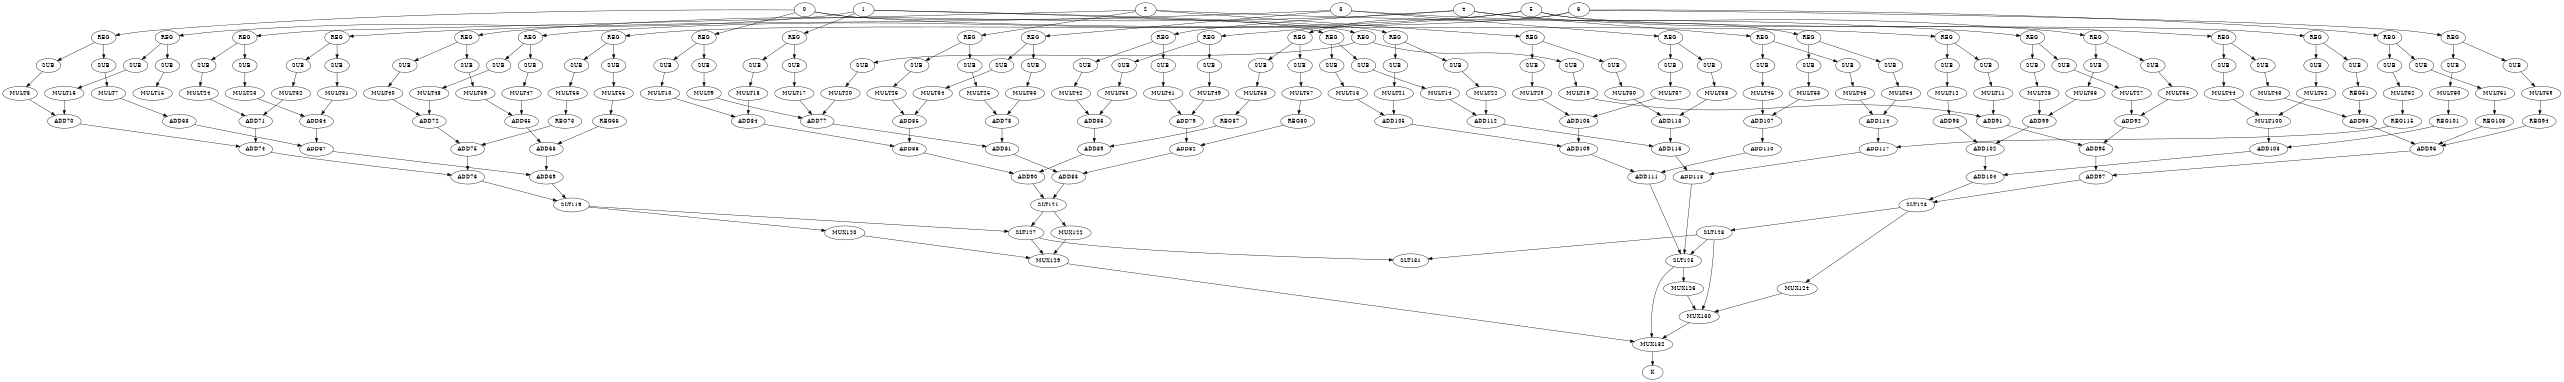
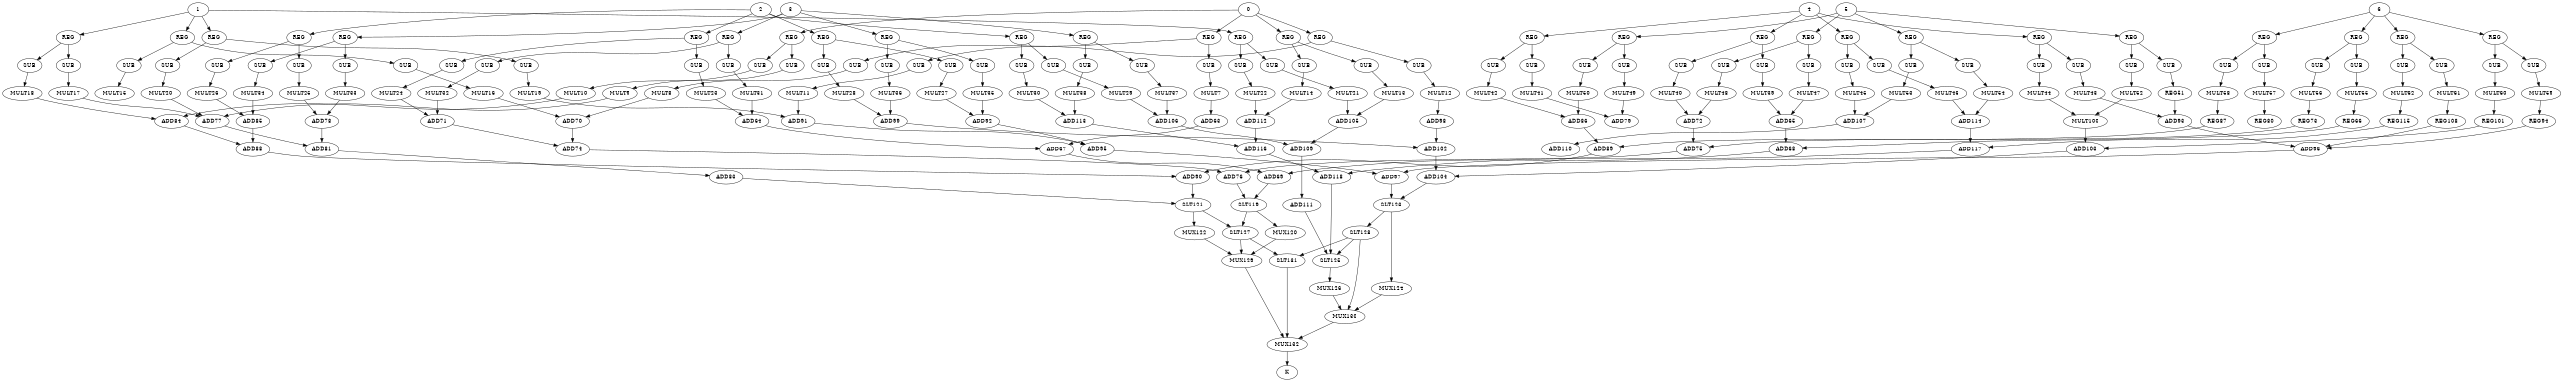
node "ADD82": removed
edge "ADD110" -> "ADD111": removed
edge "SLT125" -> "MUX132": now "SLT131" -> "MUX132"
